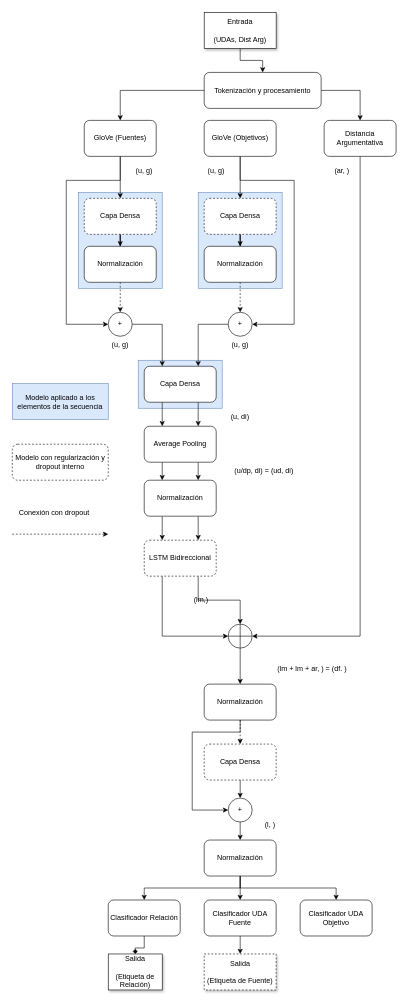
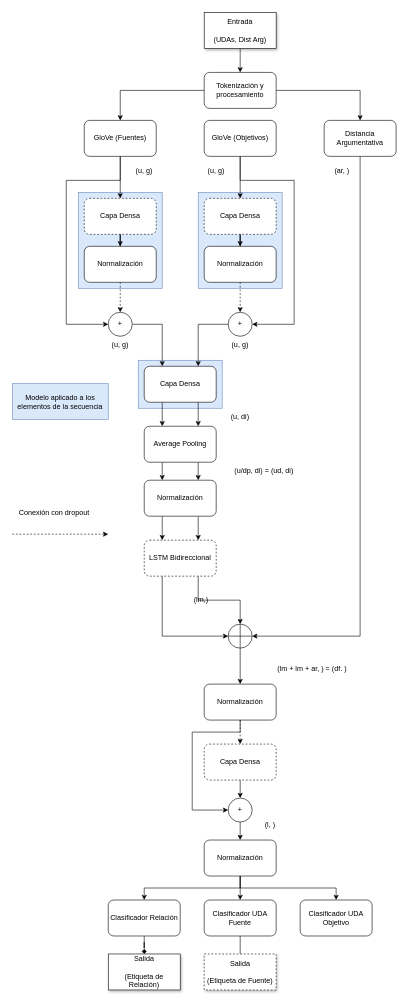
node "Tokenización y procesamiento": size 117x36 -> 72x36
node "Modelo con regularización y dropout interno": removed
edge "Clasificador UDA Fuente" -> "Salida (Etiqueta de Fuente)": arrowhead classic -> none
node "Salida (Etiqueta de Relación)": size 54x36 -> 72x36
